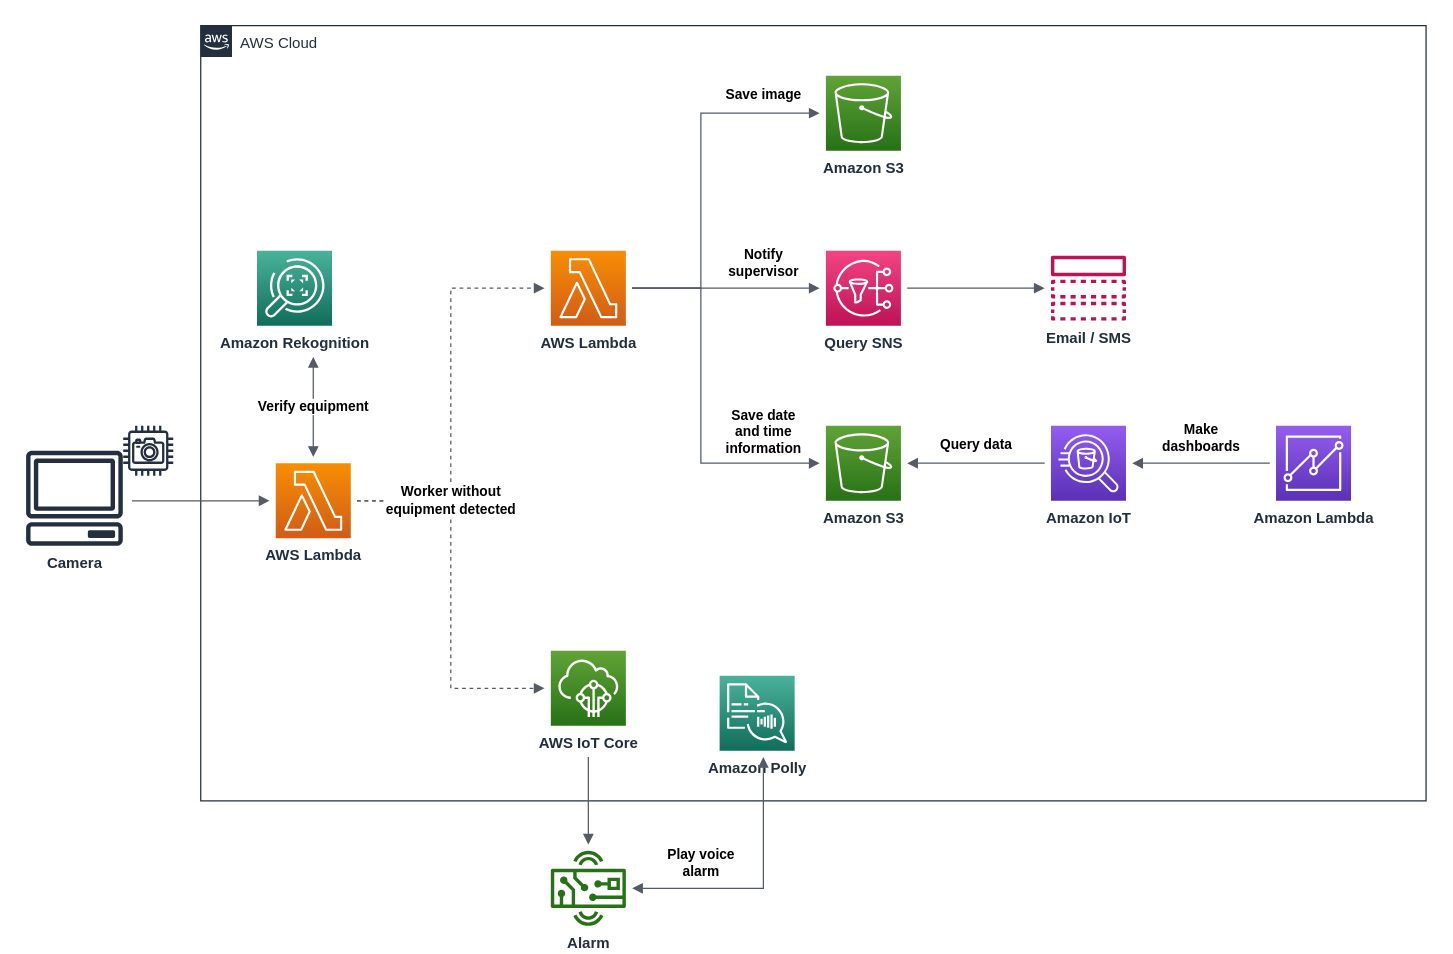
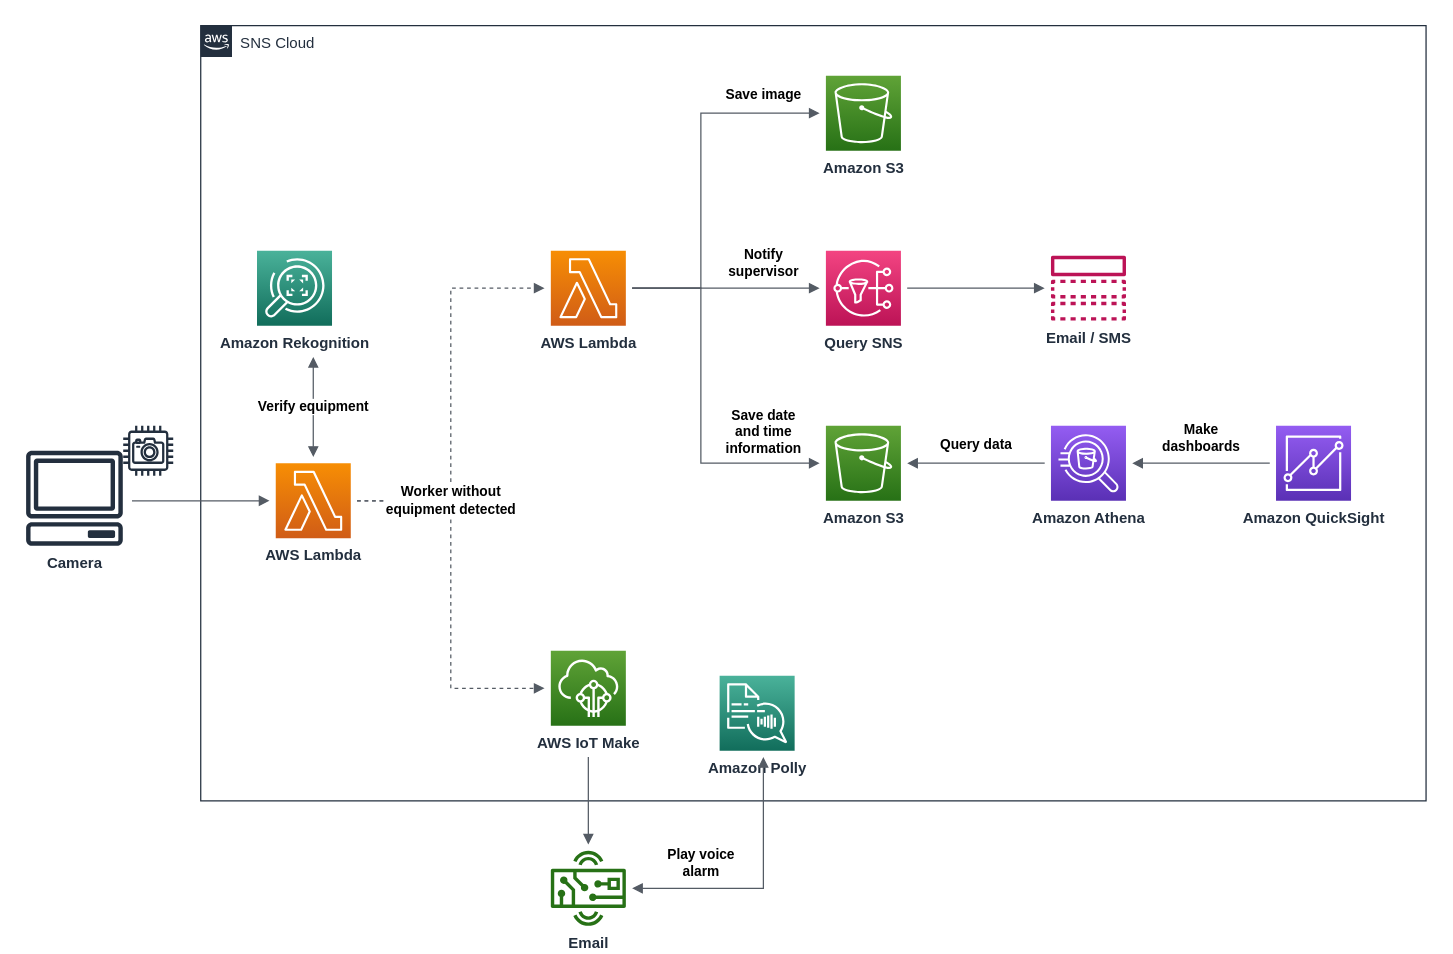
node "AWS Cloud": label "AWS Cloud" -> "SNS Cloud"
node "Amazon IoT": label "Amazon IoT" -> "Amazon Athena"
node "Amazon Lambda": label "Amazon Lambda" -> "Amazon QuickSight"
node "AWS IoT Core": label "AWS IoT Core" -> "AWS IoT Make"
node "Alarm": label "Alarm" -> "Email"
